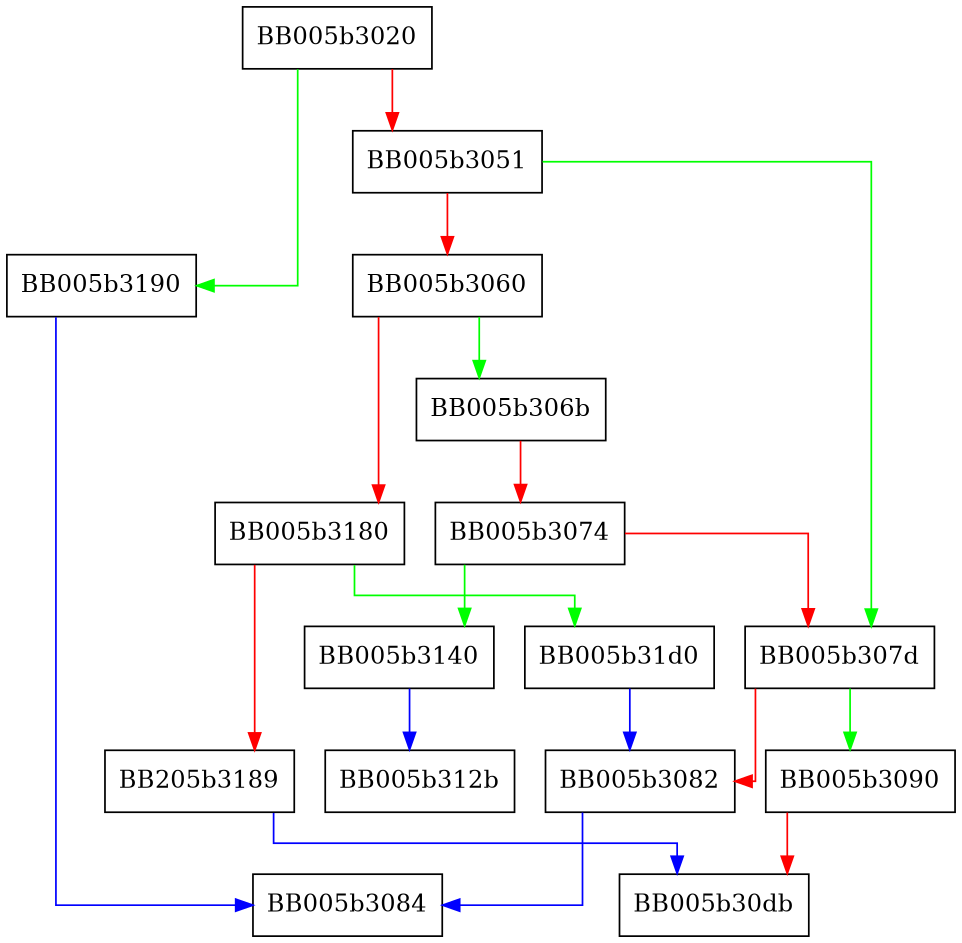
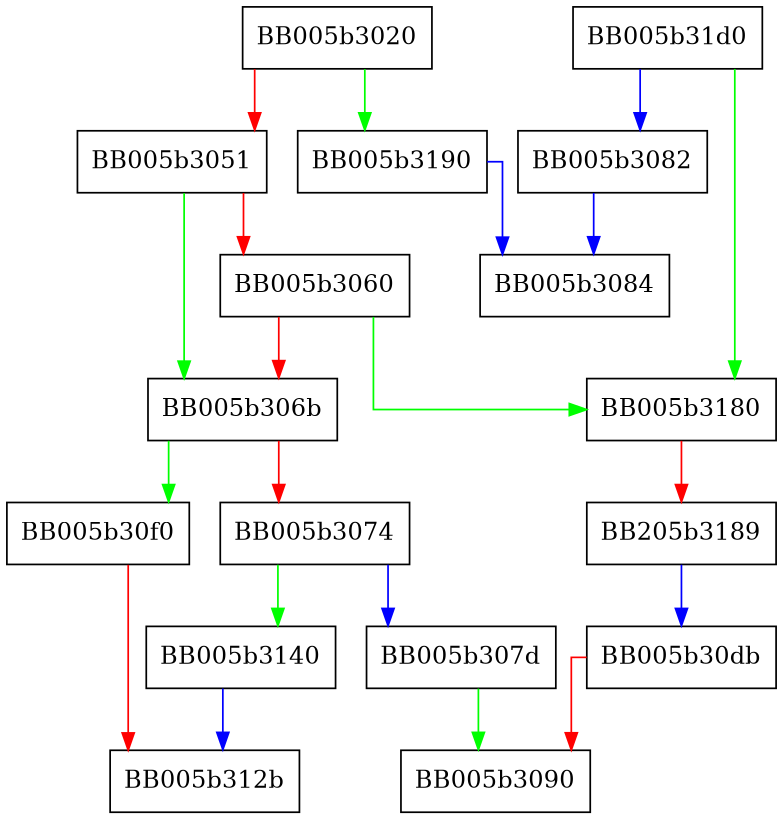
edge "BB005b3051" -> "BB005b307d": now "BB005b3051" -> "BB005b306b"
edge "BB005b3060" -> "BB005b306b": color green -> red
edge "BB005b3060" -> "BB005b3180": color red -> green
node "BB005b30f0": added
edge "BB005b3074" -> "BB005b307d": color red -> blue
edge "BB005b3180" -> "BB005b31d0": reversed
edge "BB005b307d" -> "BB005b3082": removed
edge "BB005b3090" -> "BB005b30db": reversed
